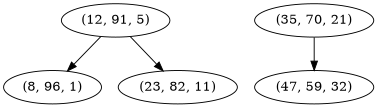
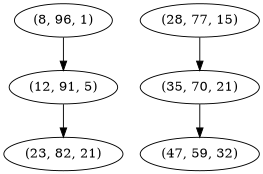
node "(28, 77, 15)": added
edge "(12, 91, 5)" -> "(8, 96, 1)": reversed
node "(23, 82, 11)": label "(23, 82, 11)" -> "(23, 82, 21)"
